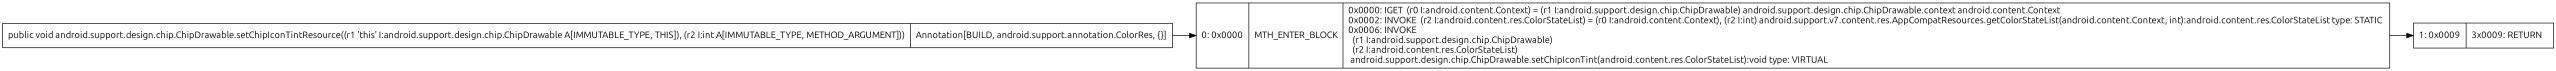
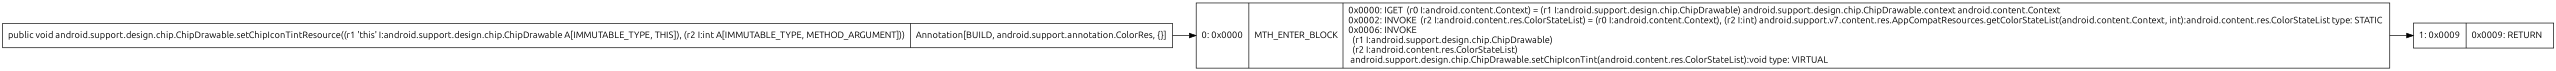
node "1: 0x0009": text "3x0009: RETURN" -> "0x0009: RETURN"
